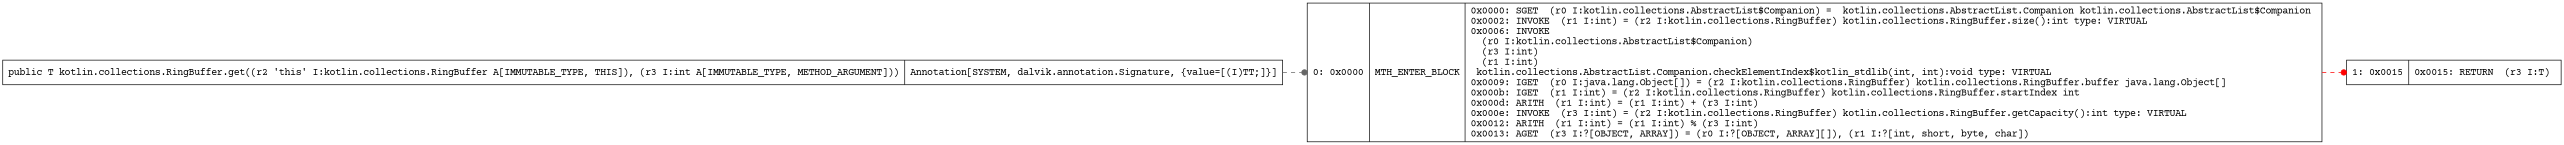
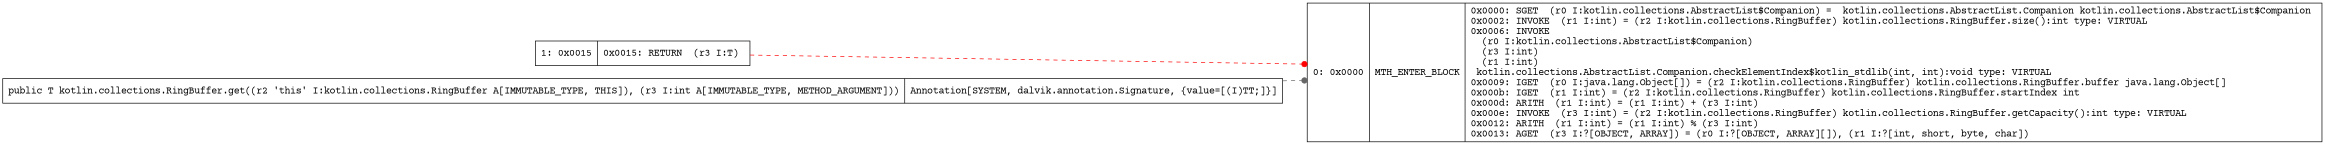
edge "0: 0x0000" -> "1: 0x0015": reversed
